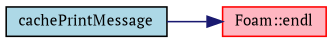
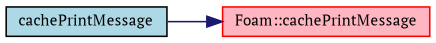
node "Foam::endl": label "Foam::endl" -> "Foam::cachePrintMessage"
